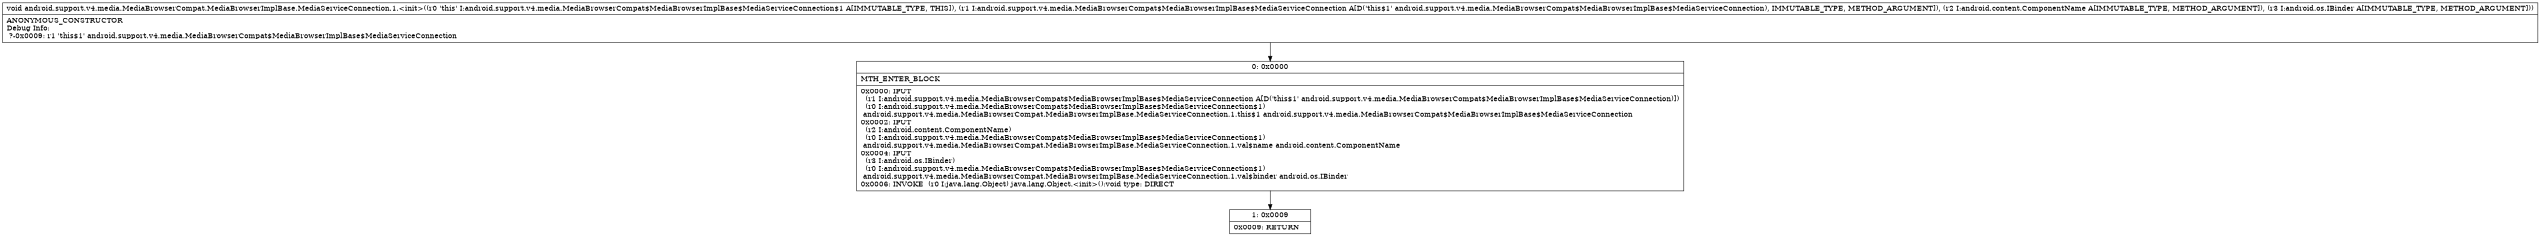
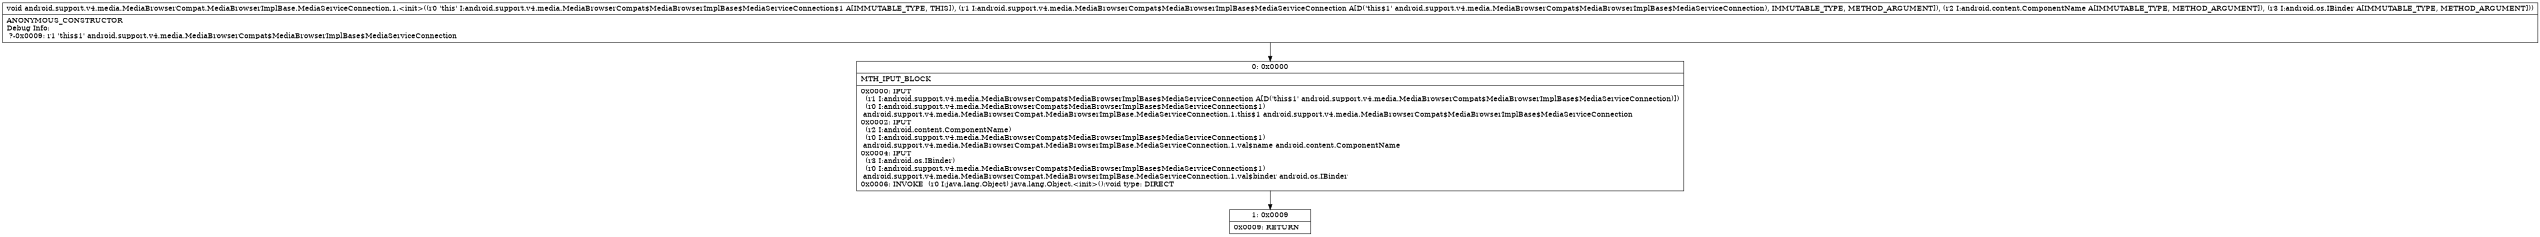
node "0: 0x0000": text "MTH_ENTER_BLOCK" -> "MTH_IPUT_BLOCK"
